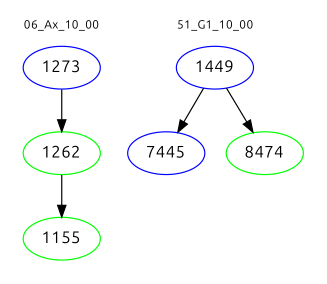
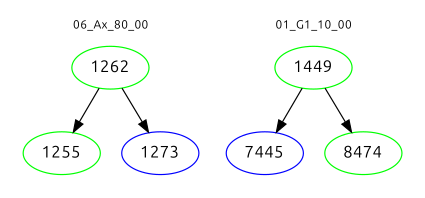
cluster "06_Ax_10_00": label "06_Ax_10_00" -> "06_Ax_80_00"
cluster "51_G1_10_00": label "51_G1_10_00" -> "01_G1_10_00"
node "1449": color blue -> green
edge "1273" -> "1262": reversed
node "1155": label "1155" -> "1255"
